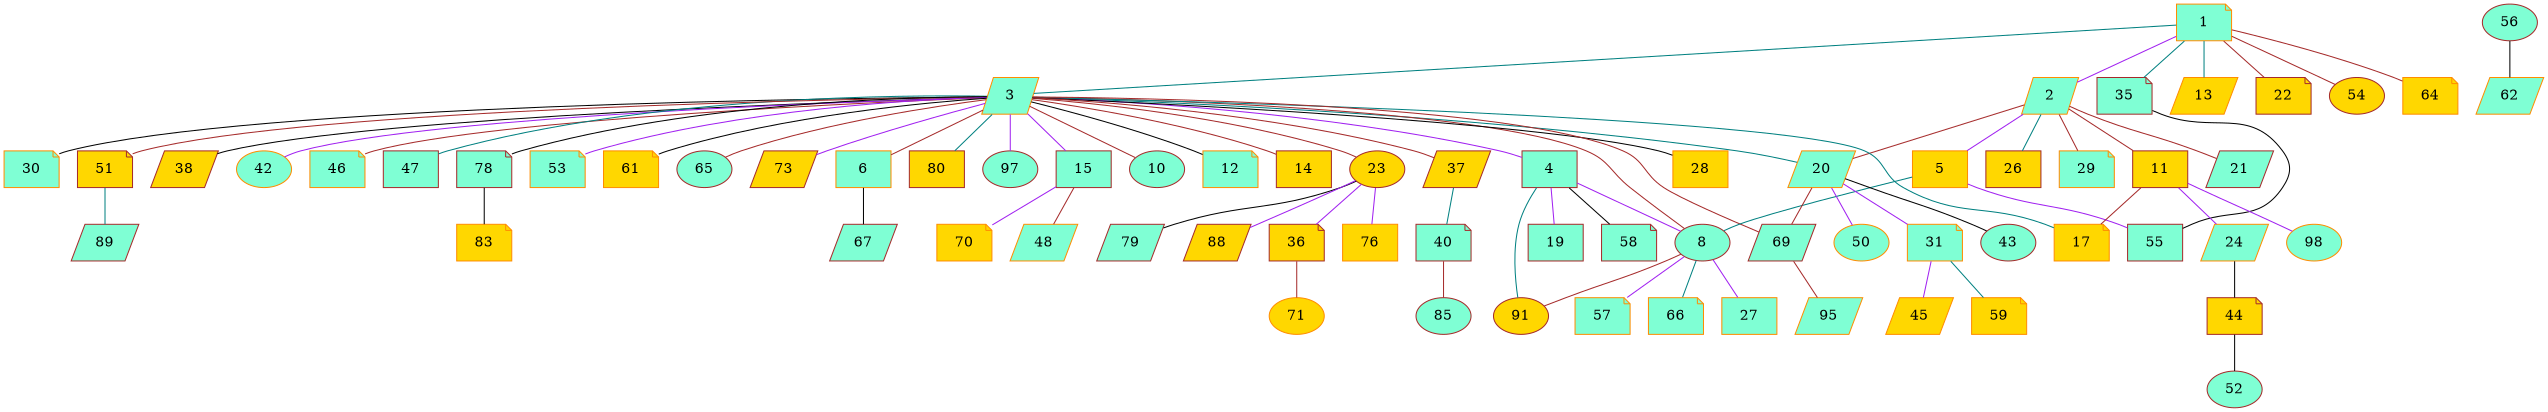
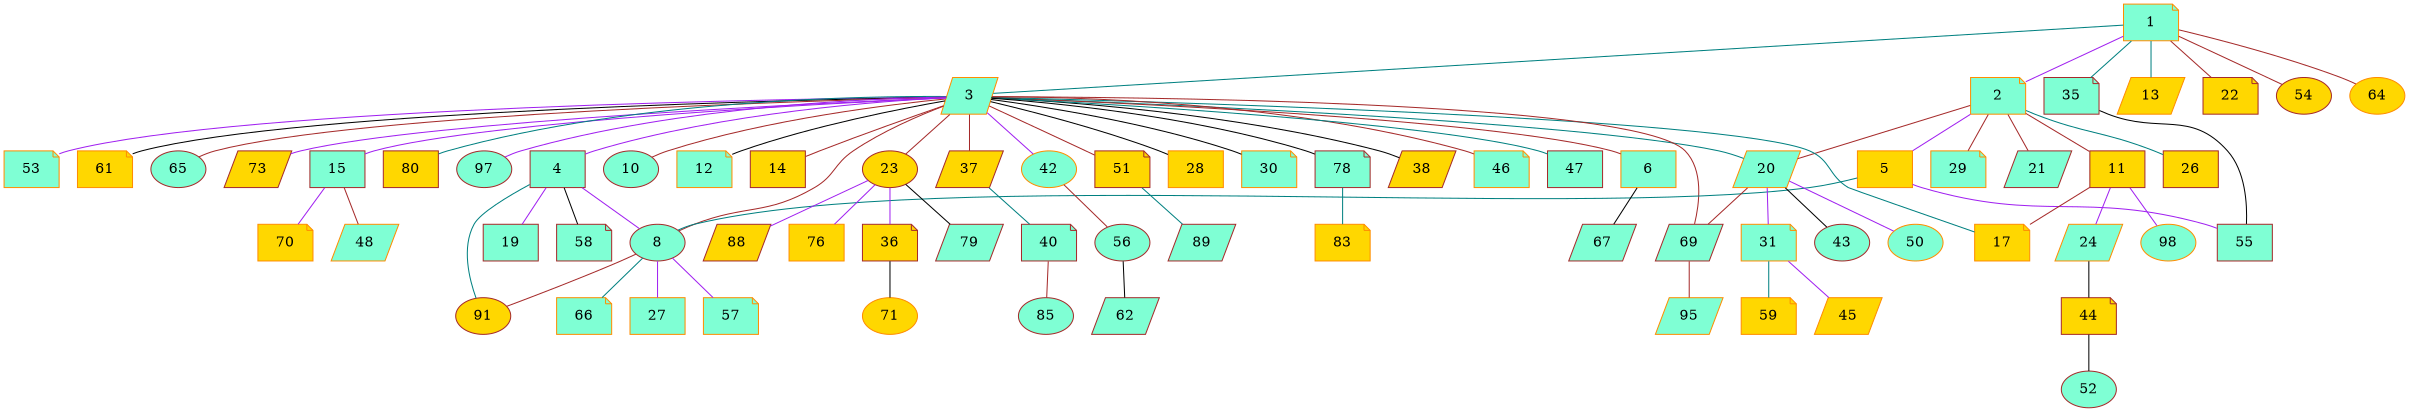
node "2": shape parallelogram -> note
node "64": shape note -> ellipse
node "62": color darkorange -> brown
edge "78" -- "83": color black -> teal
edge "42" -- "56": added
edge "36" -- "71": color brown -> black
